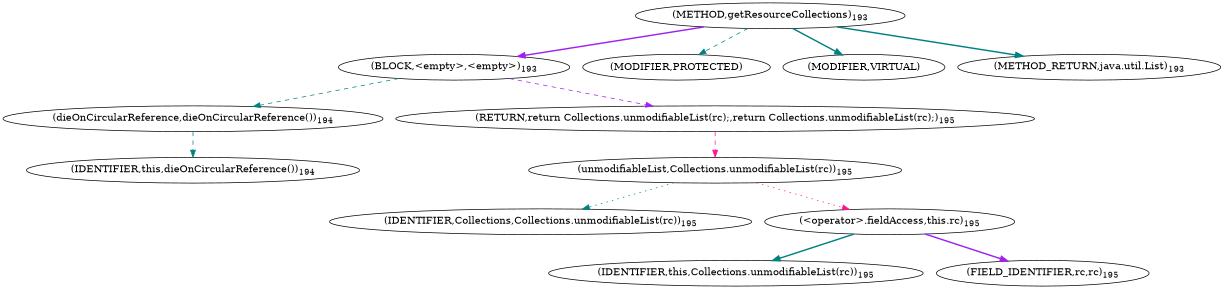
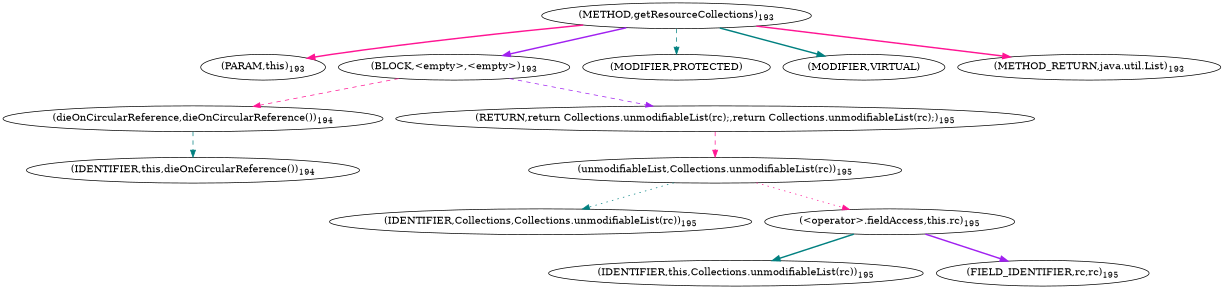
edge "(METHOD,getResourceCollections)" -> "(METHOD_RETURN,java.util.List)": color teal -> deeppink
node "(PARAM,this)": added
edge "(BLOCK,<empty>,<empty>)" -> "(dieOnCircularReference,dieOnCircularReference())": color teal -> deeppink
